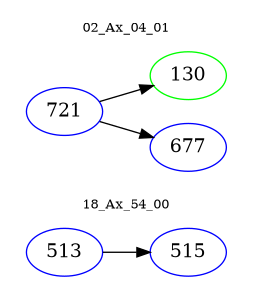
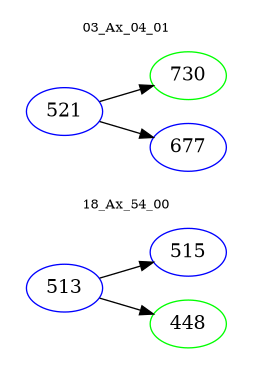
cluster "02_Ax_04_01": label "02_Ax_04_01" -> "03_Ax_04_01"
node "130": label "130" -> "730"
node "721": label "721" -> "521"
node "448": added
